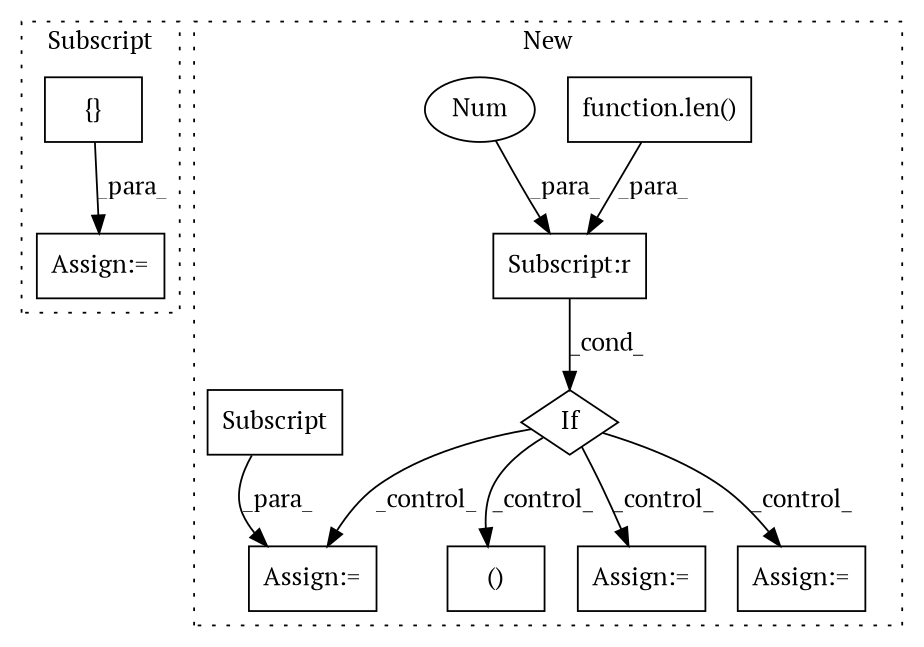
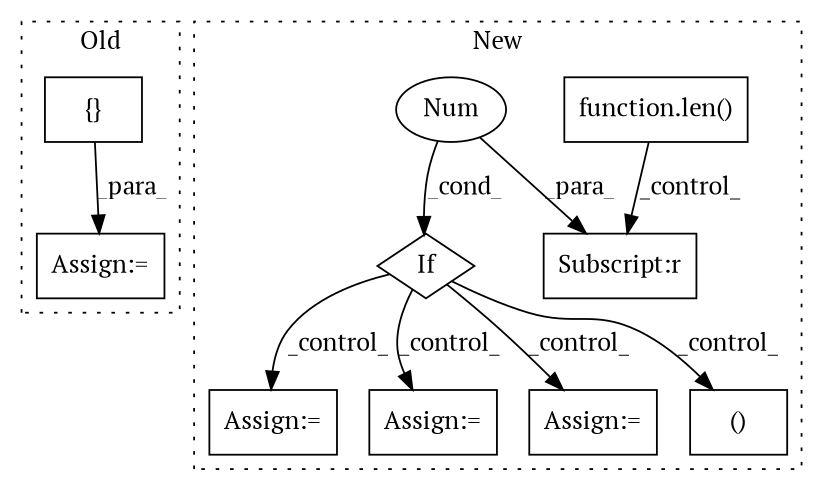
cluster "Subscript": label "Subscript" -> "Old"
edge "function.len()" -> "Subscript:r": label "_para_" -> "_control_"
edge "Subscript:r" -> "If": now "Num" -> "If"
node "Subscript": removed
